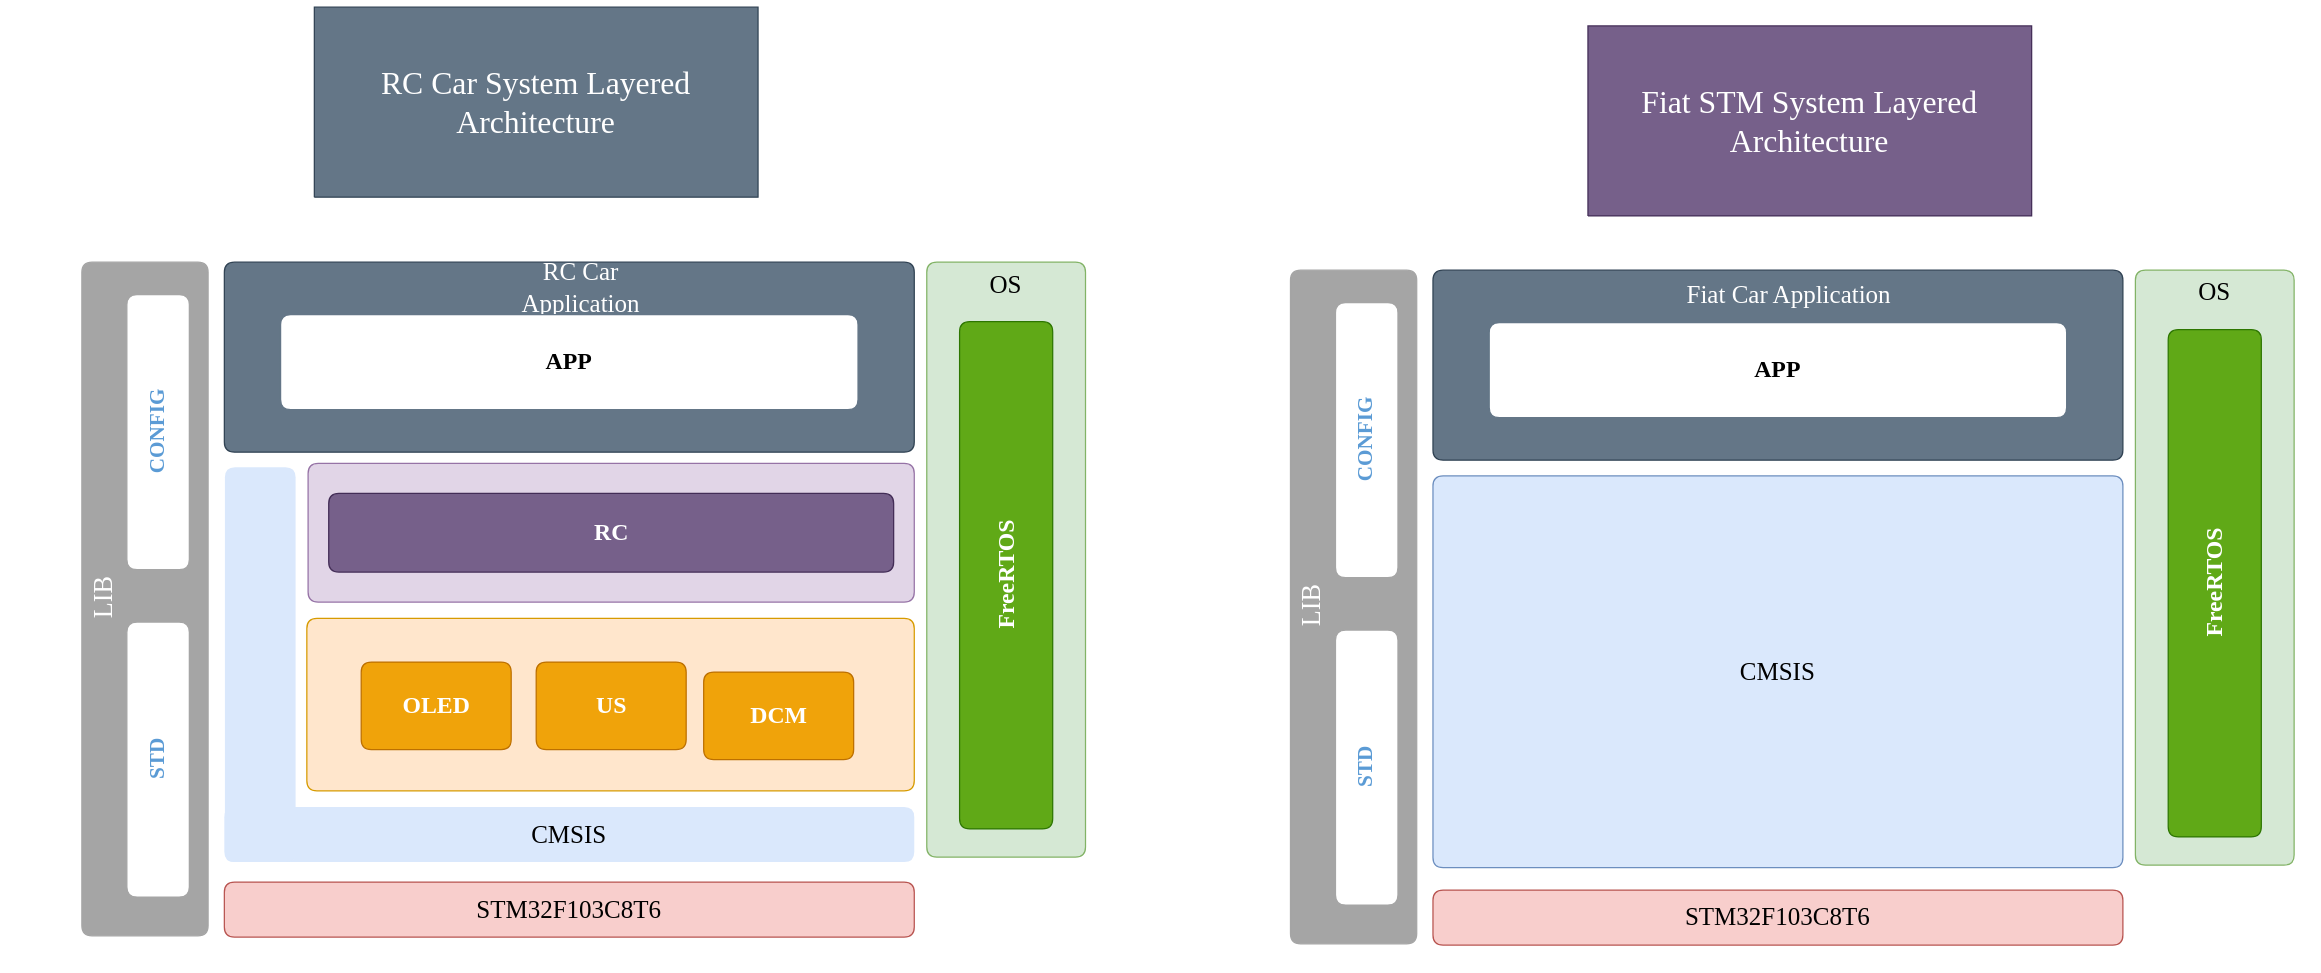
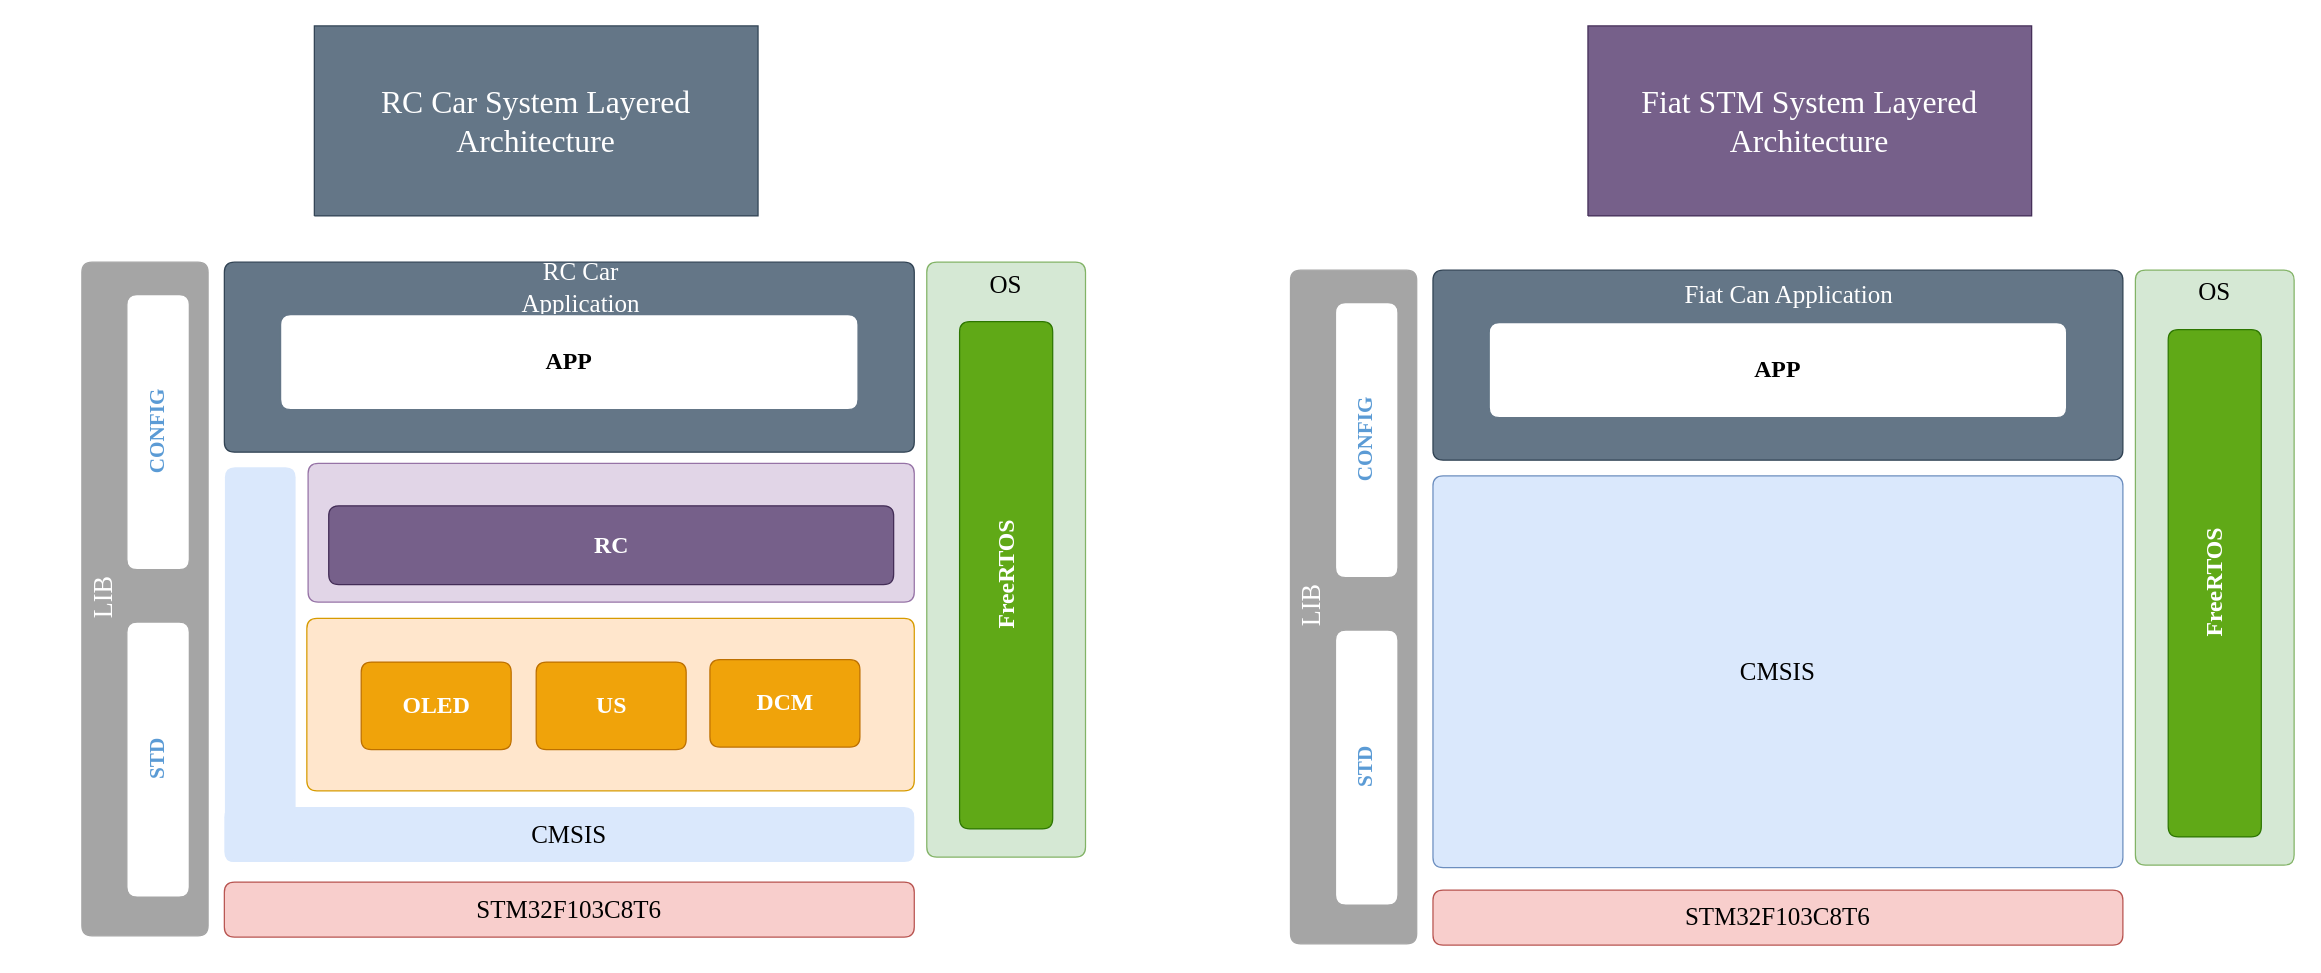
node "RC Car System Layered Architecture": moved (536, 102) -> (536, 121)
node "Fiat Car Application": label "Fiat Car Application" -> "Fiat Can Application"
node "RC": moved (611, 533) -> (611, 545)
node "DCM": moved (779, 716) -> (785, 703)
